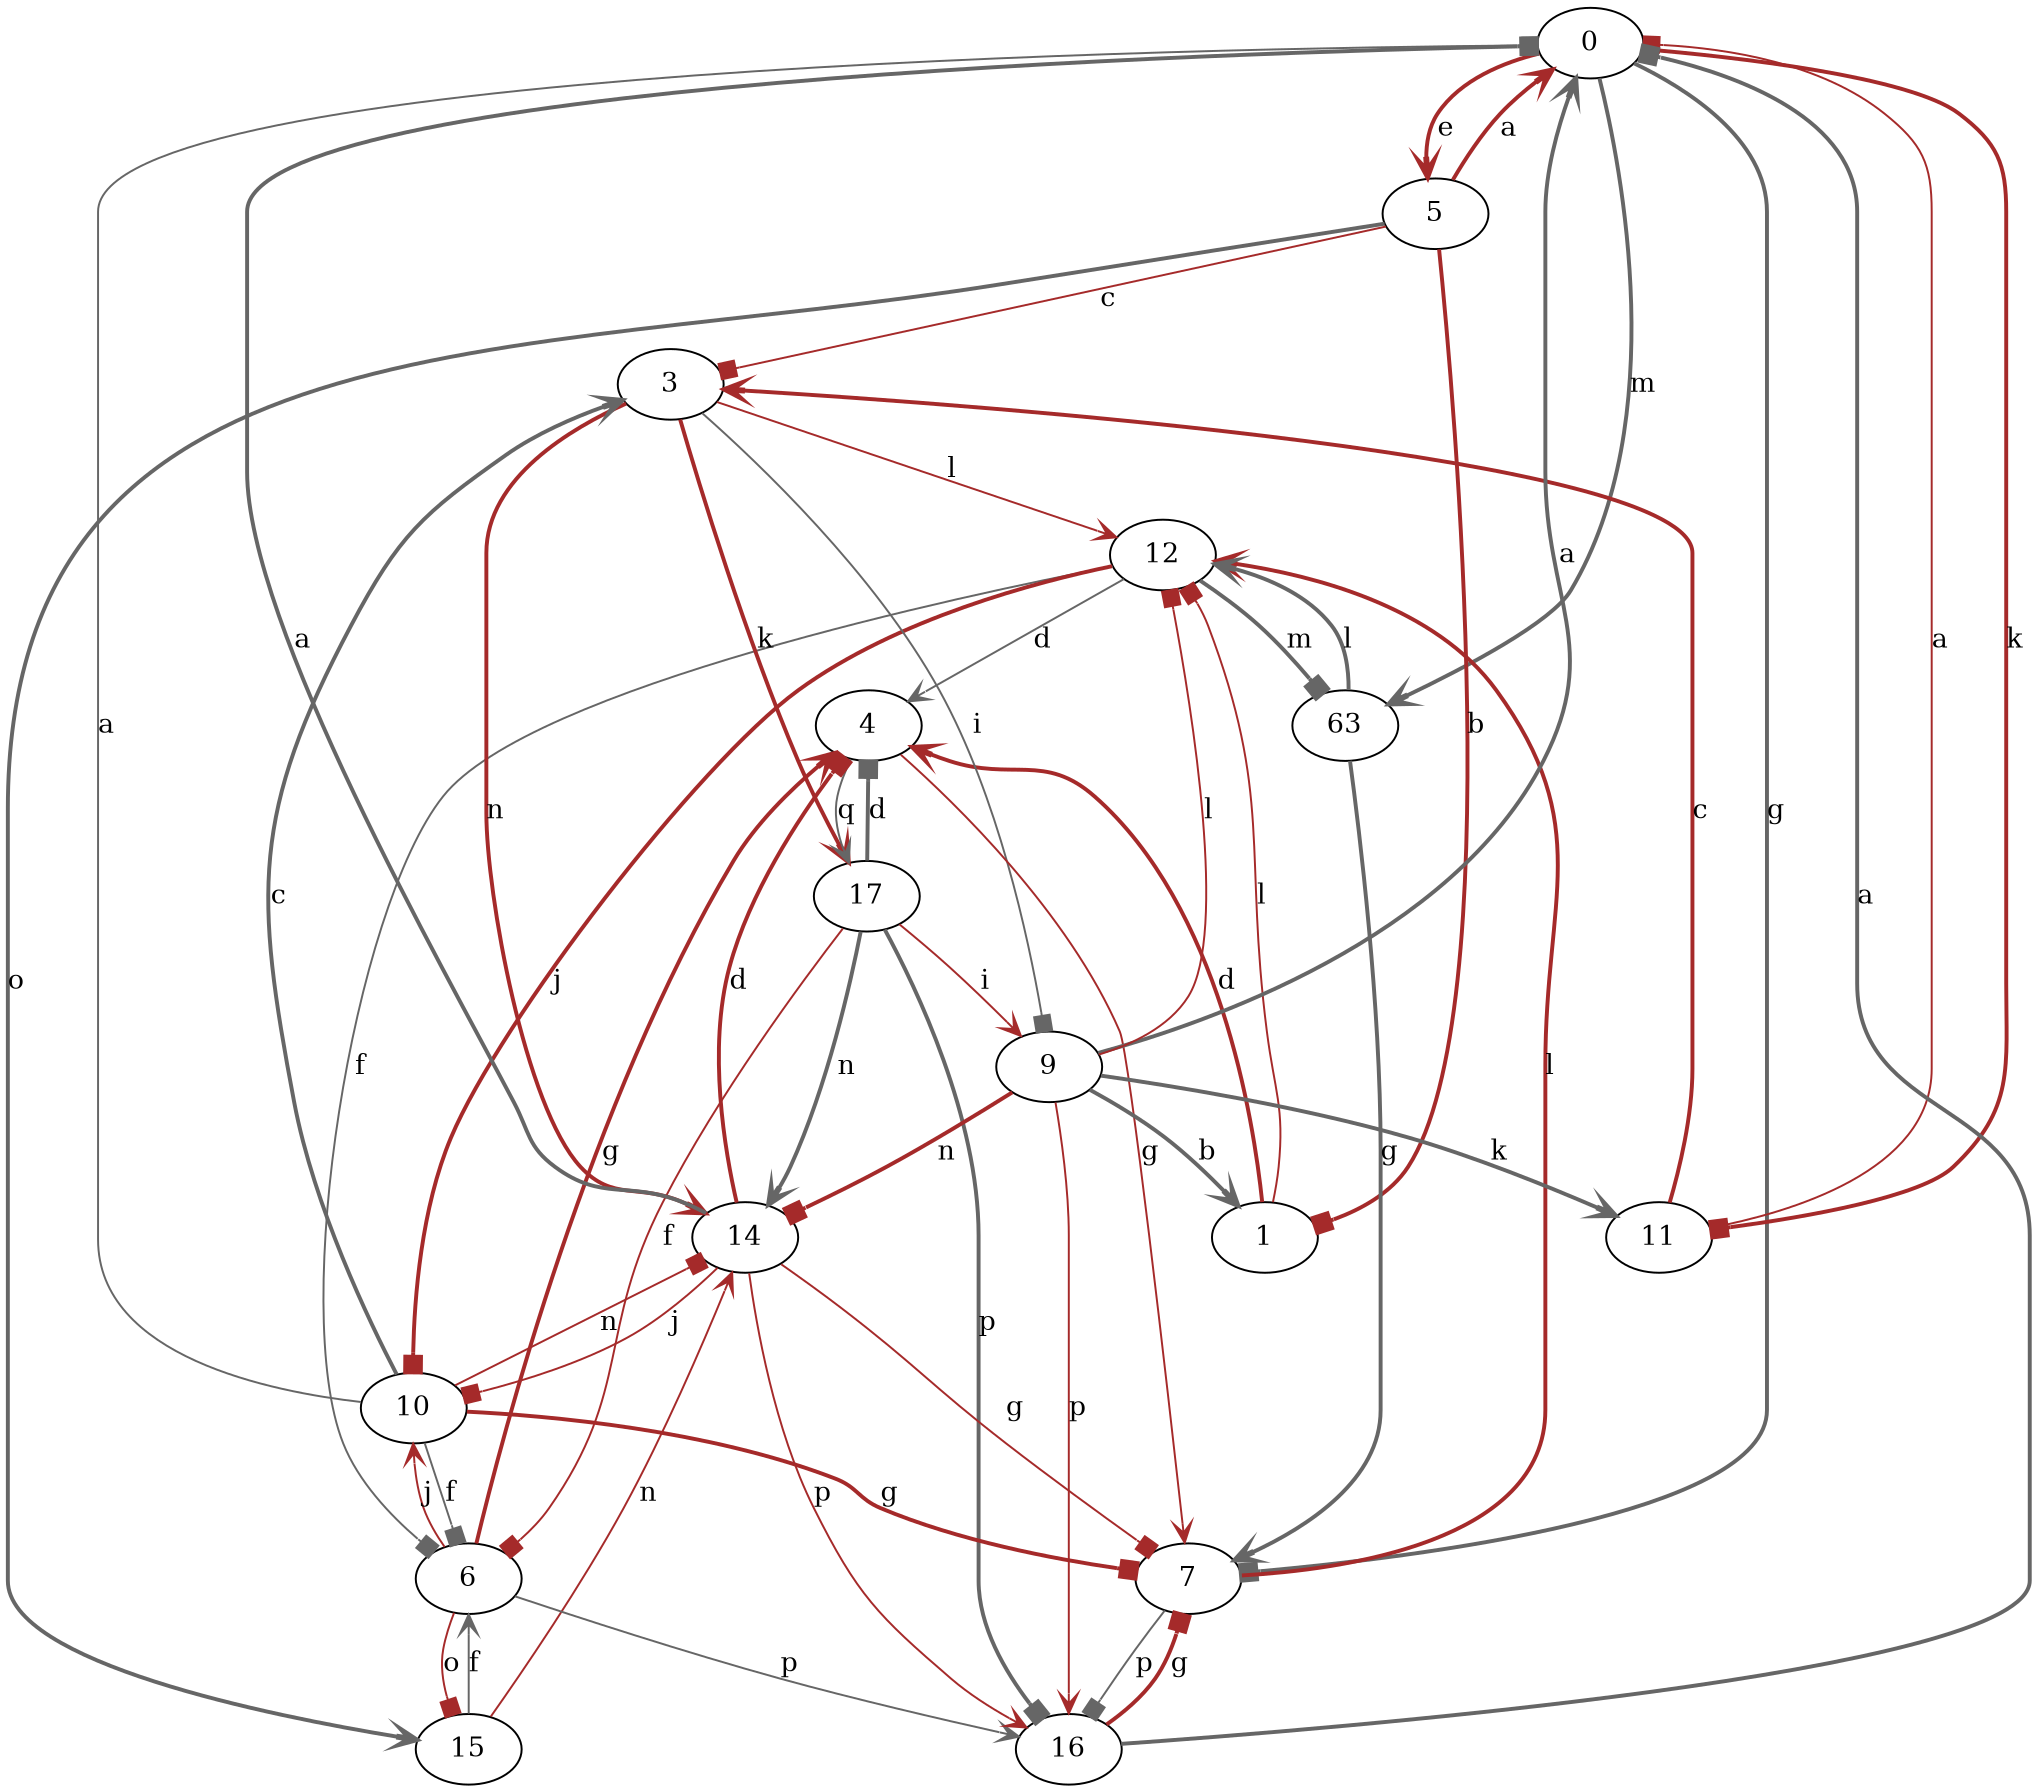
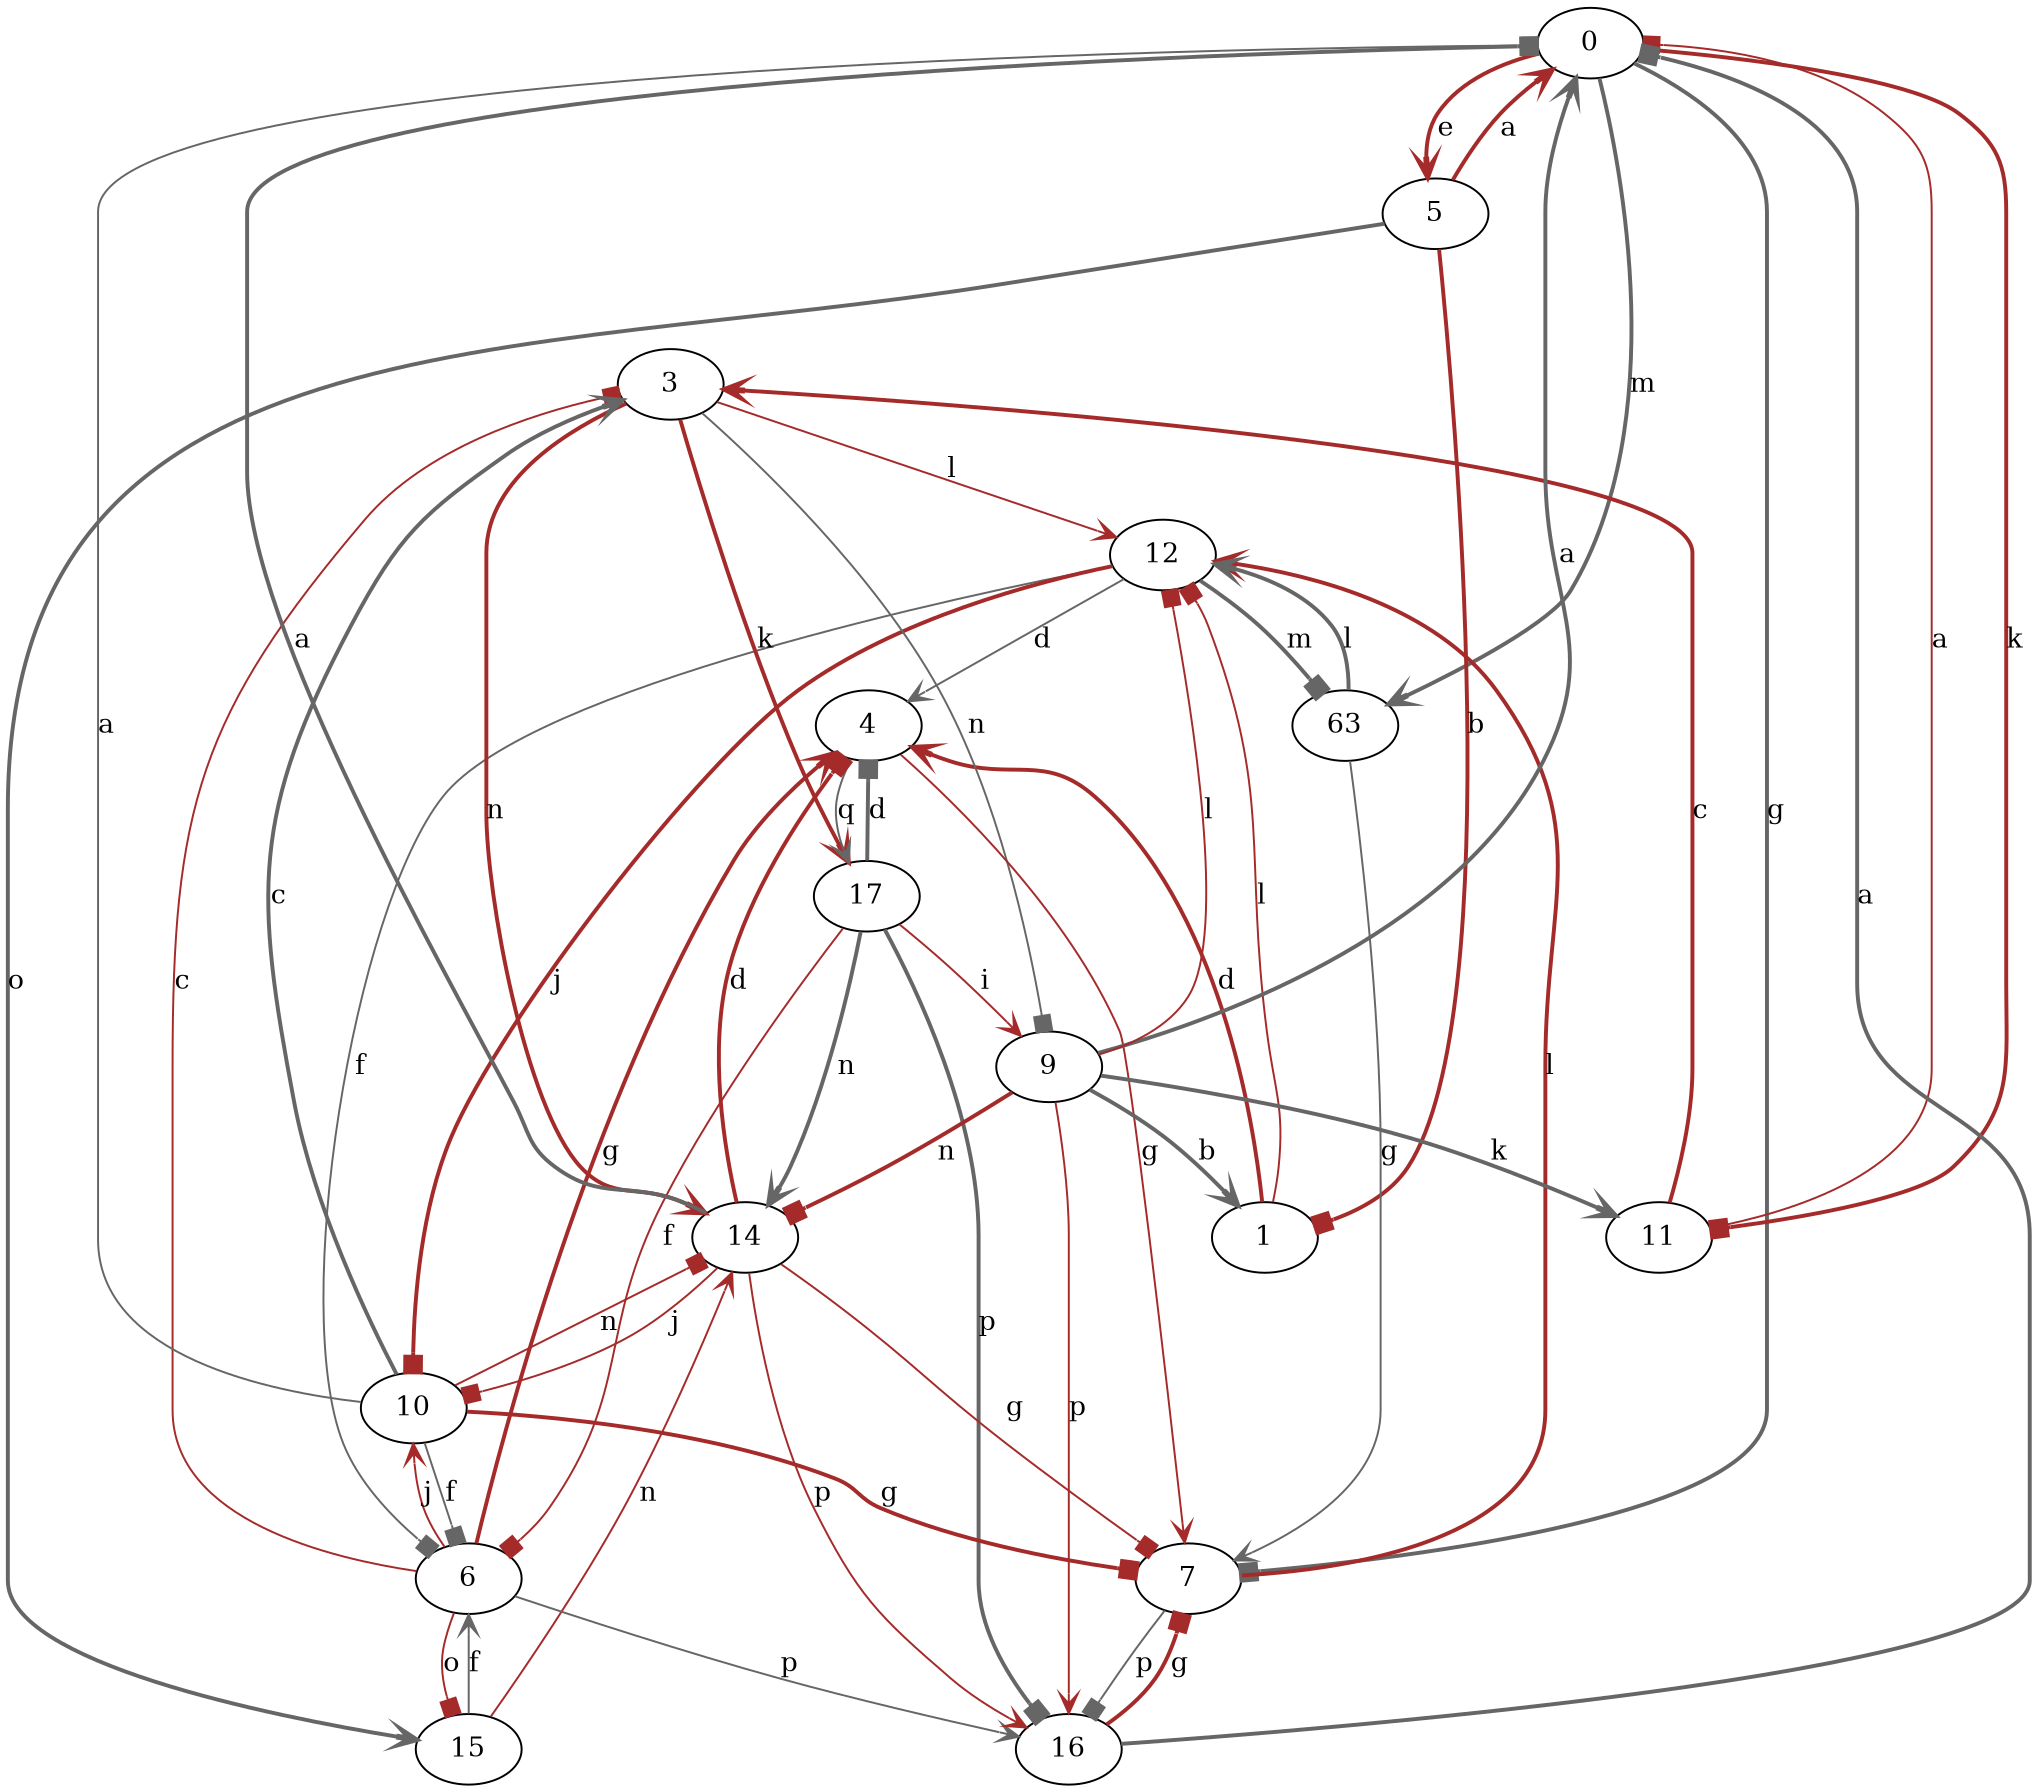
edge "5" -> "3": now "6" -> "3"
edge "3" -> "9": label "i" -> "n"
edge "63" -> "7": style bold -> solid
